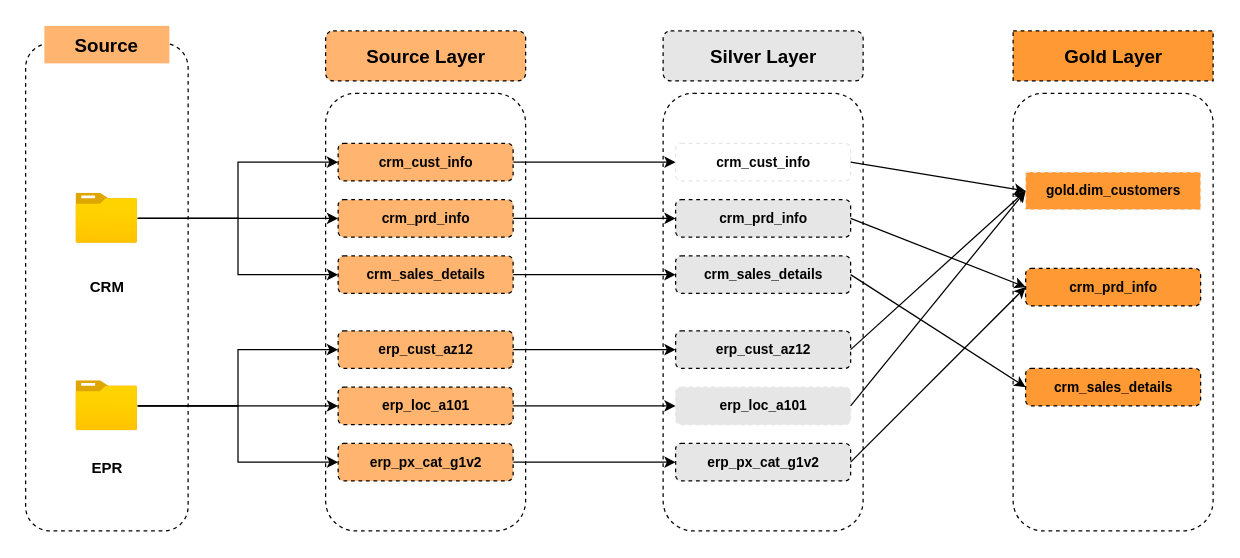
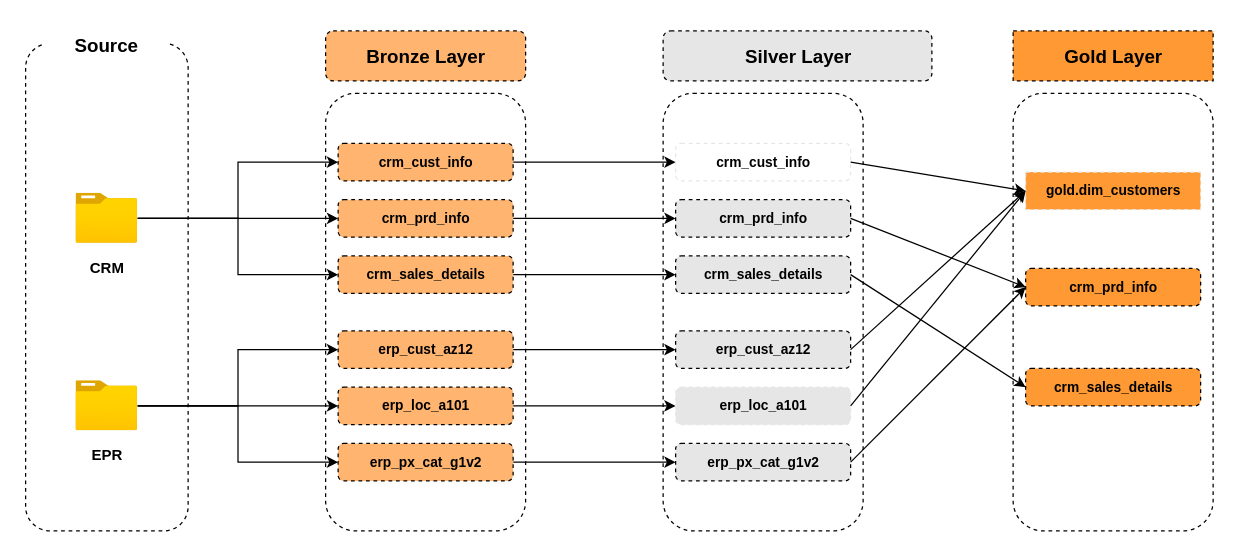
node "Source": fillcolor #ffb570 -> #ffffff
node "Source Layer": label "Source Layer" -> "Bronze Layer"
node "Silver Layer": size 200x50 -> 269x50
node "CRM": moved (107, 287) -> (107, 268)
node "EPR": moved (107, 468) -> (107, 456)
